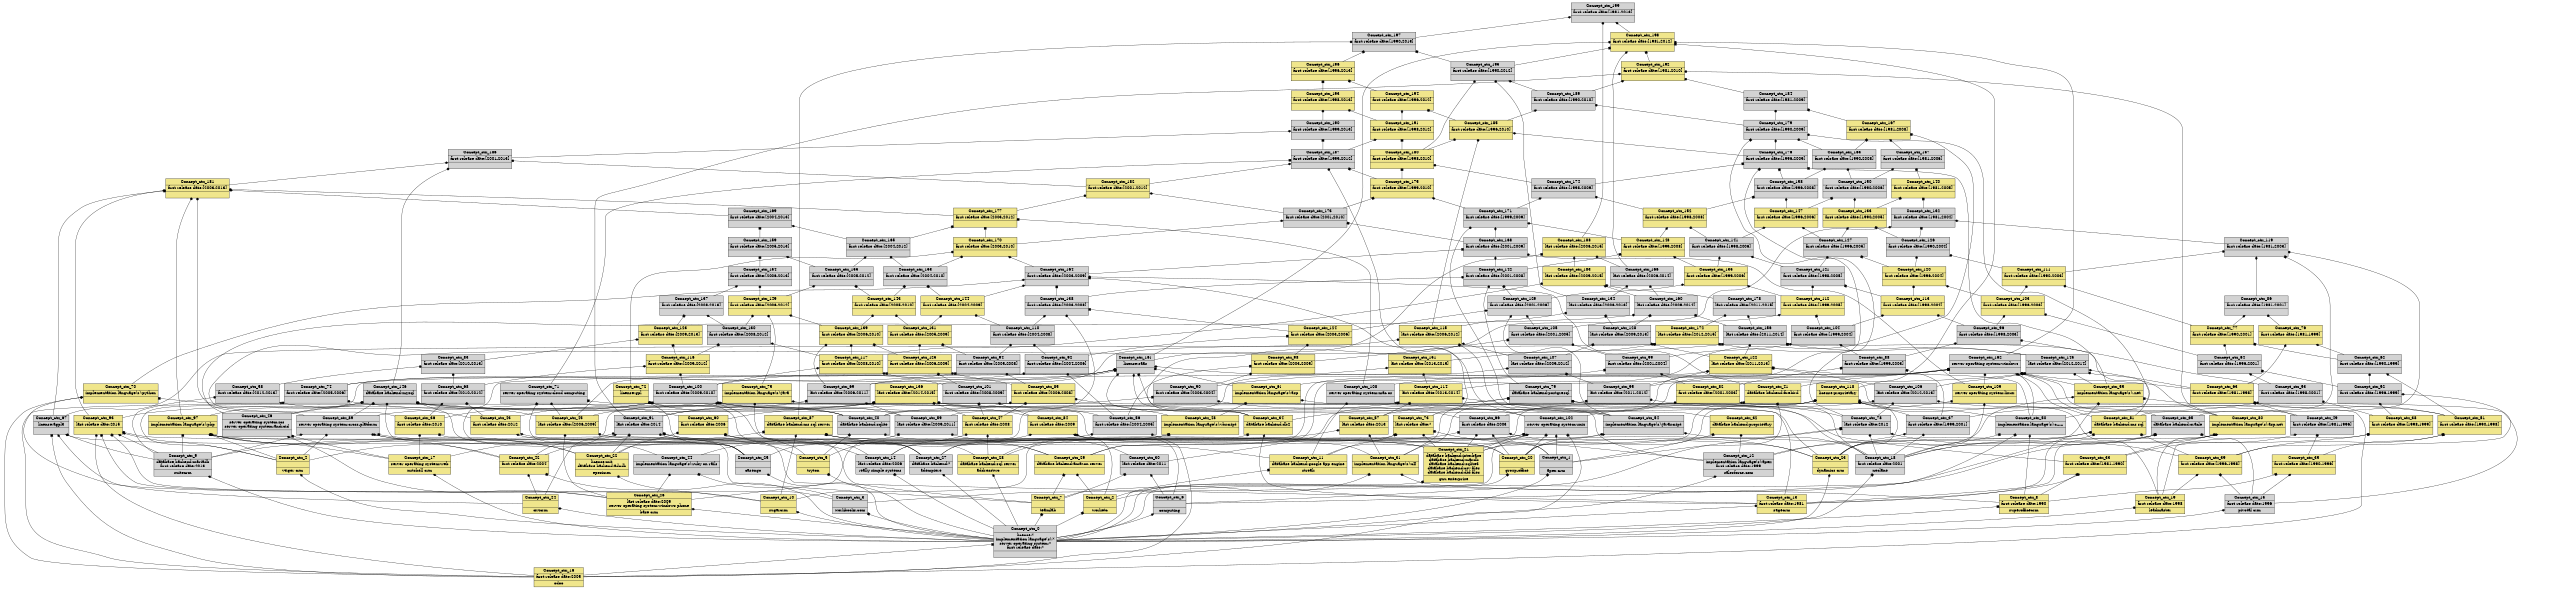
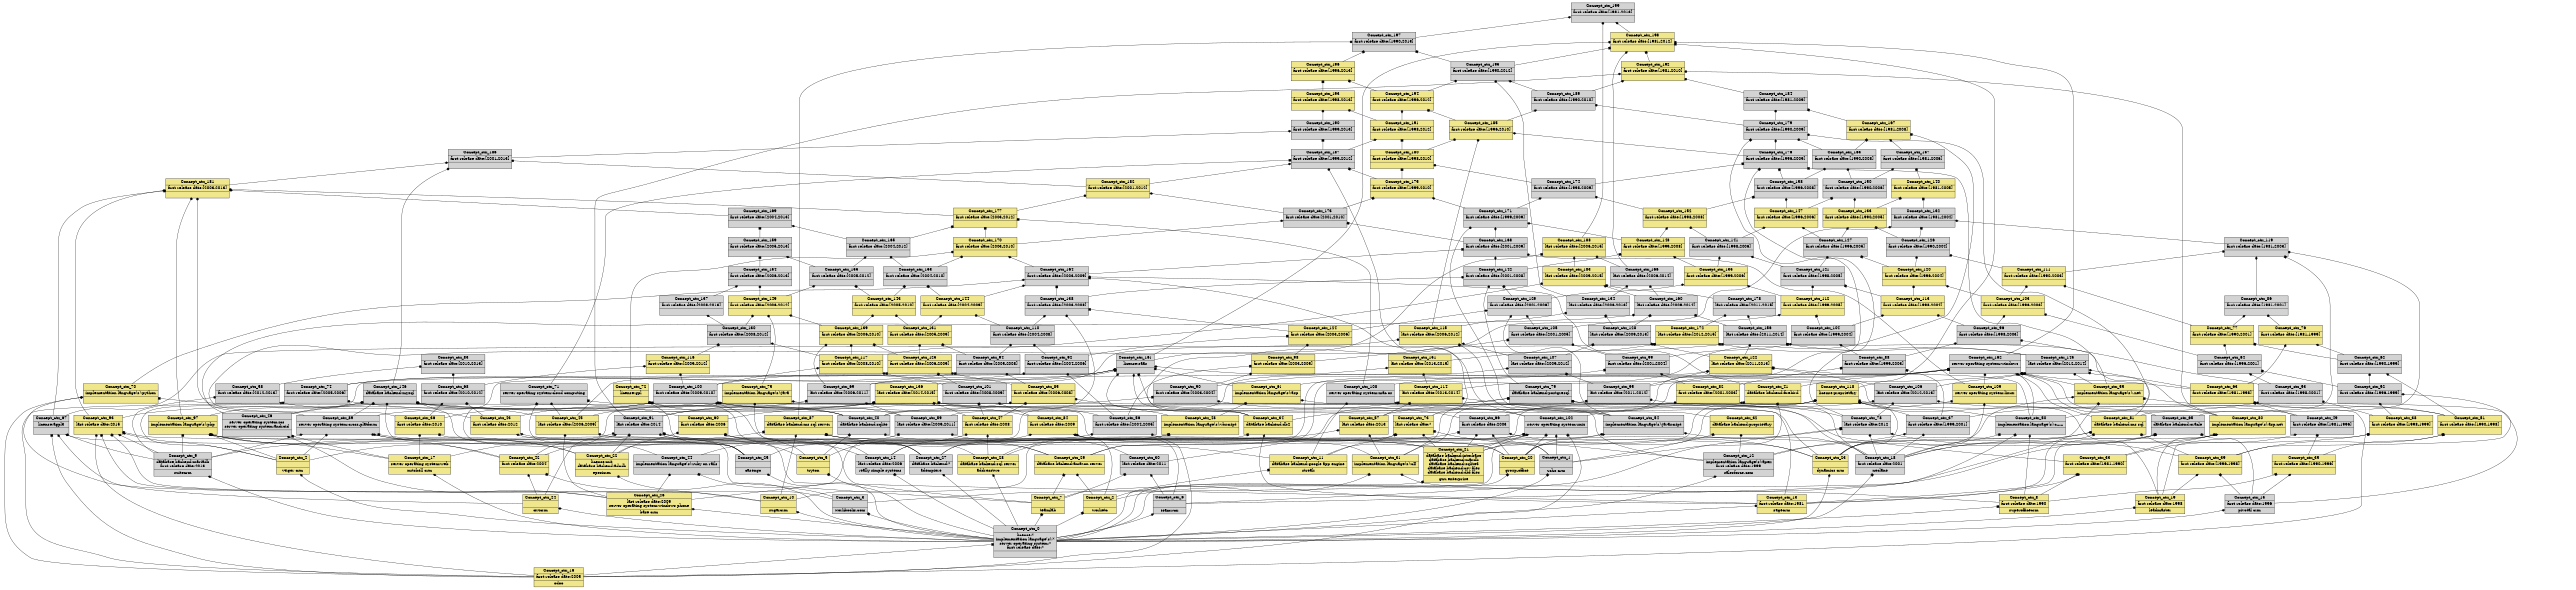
edge "Concept_ctx_180" -> "Concept_ctx_195": now "Concept_ctx_194" -> "Concept_ctx_195"
node "Concept_ctx_123": removed
node "Concept_ctx_1": text "apex crm" -> "zoho crm"
node "Concept_ctx_6": text "computing" -> "teamwox"
